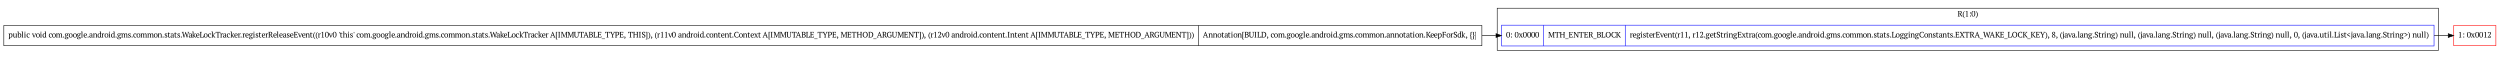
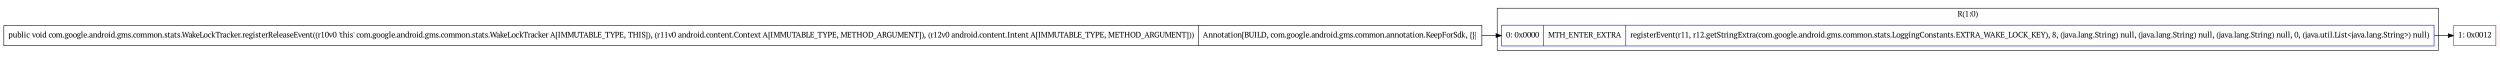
node "0: 0x0000": text "MTH_ENTER_BLOCK" -> "MTH_ENTER_EXTRA"
